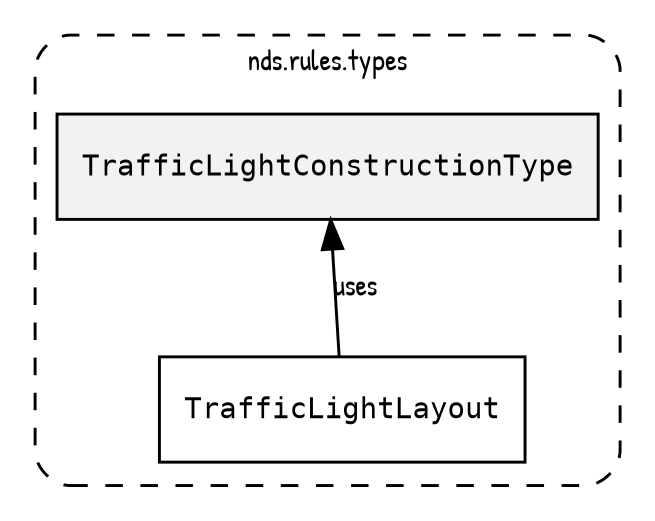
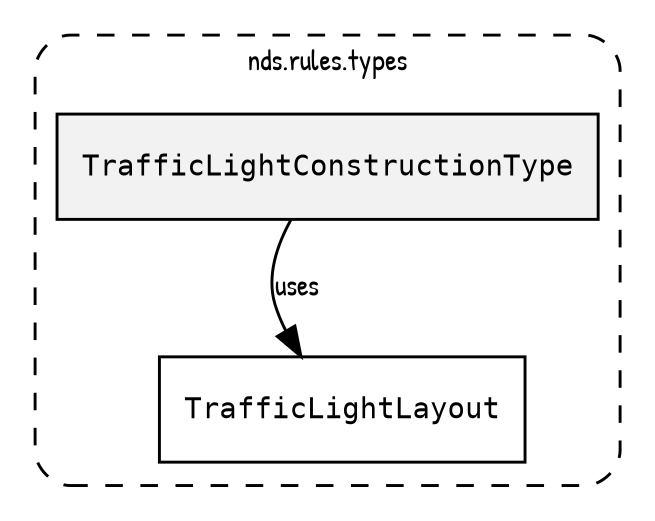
edge "TrafficLightLayout" -> "TrafficLightConstructionType": reversed
